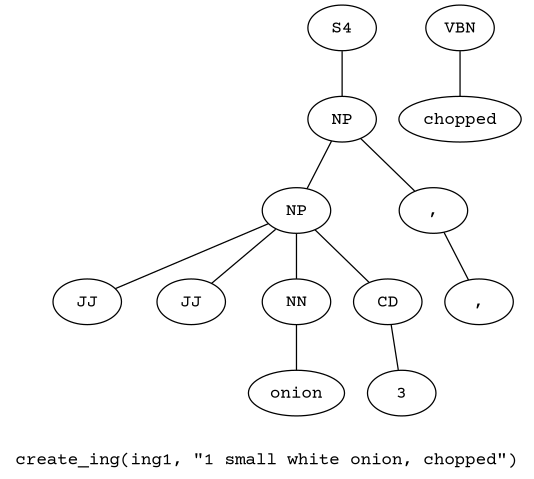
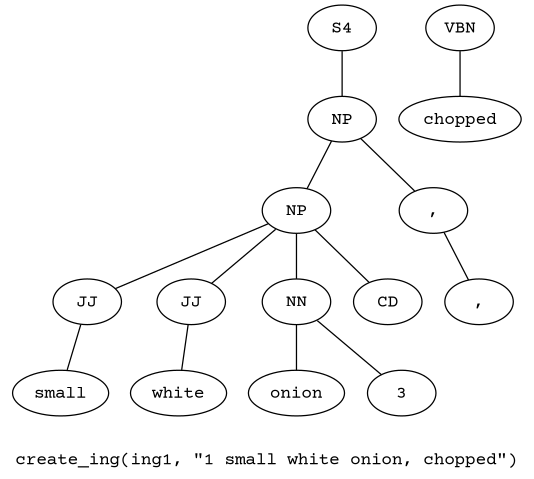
edge "CD" -- "3": now "NN" -- "3"
node "small": added
node "white": added
